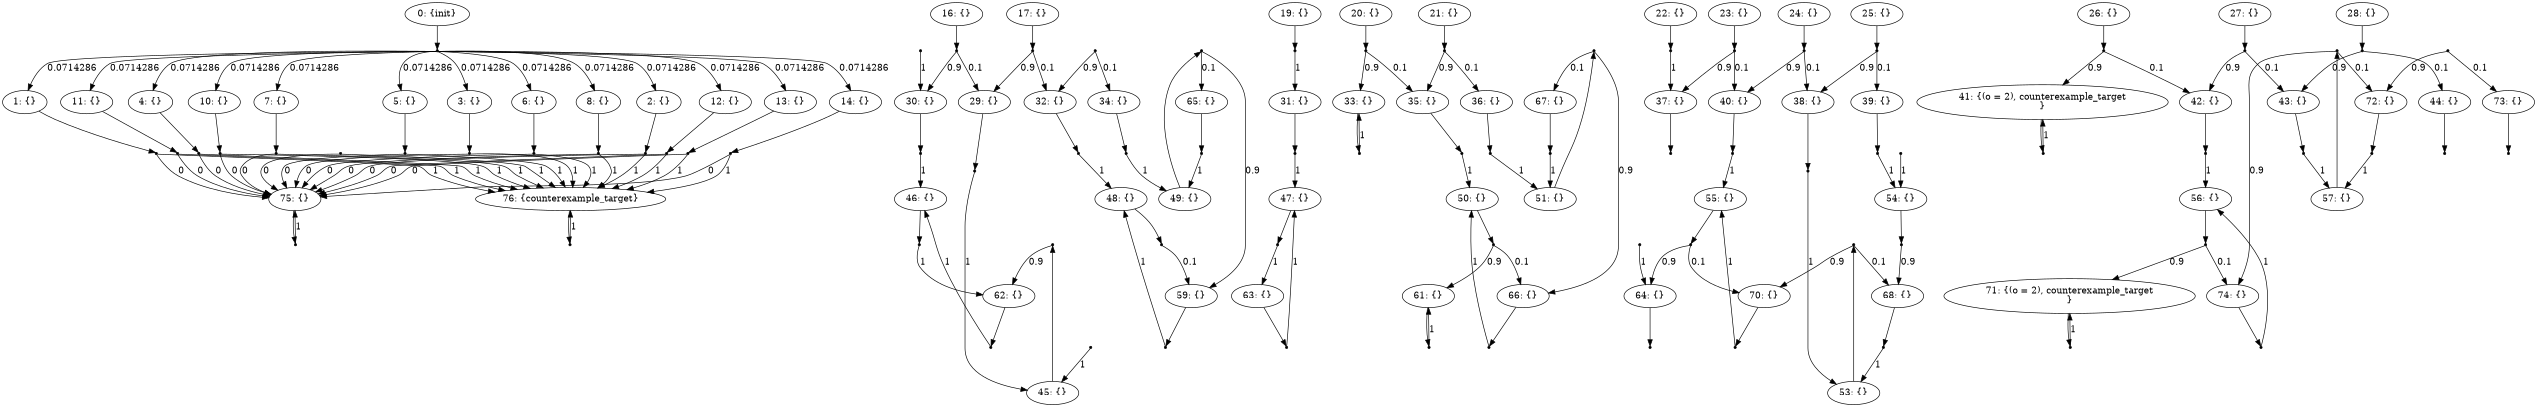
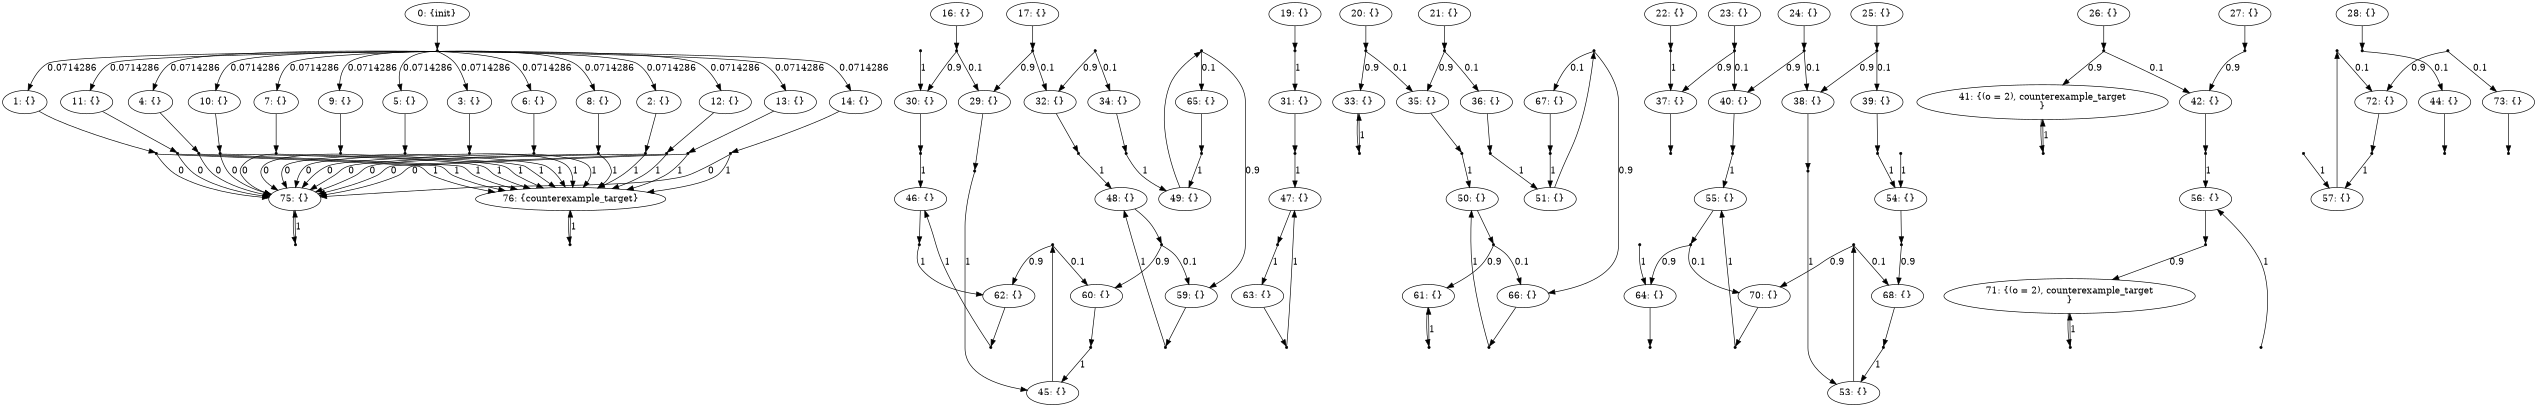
node "9: {}": added
node "43: {}": removed
node "60: {}": added
node "74: {}": removed
